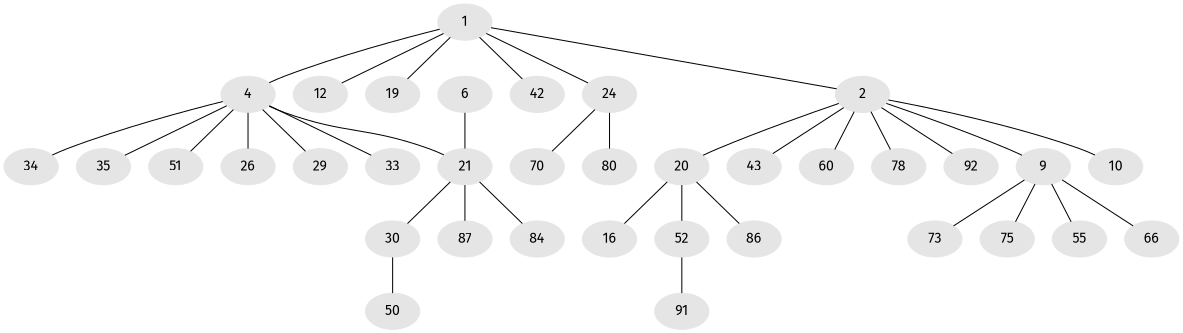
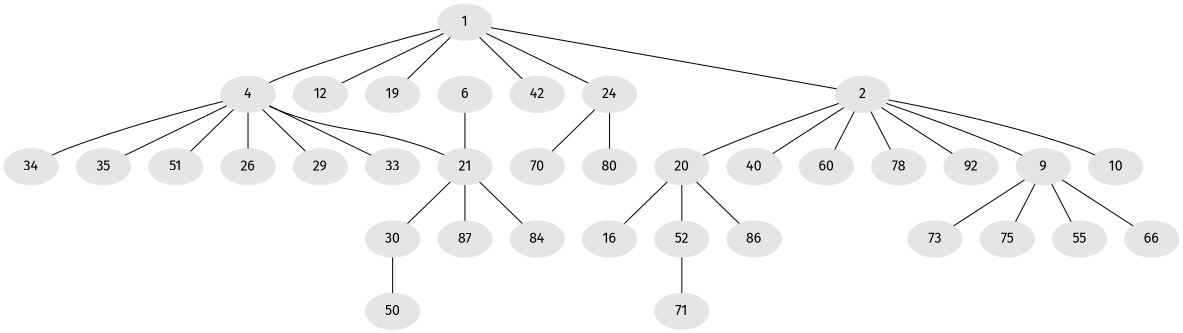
node "43": label "43" -> "40"
node "91": label "91" -> "71"
